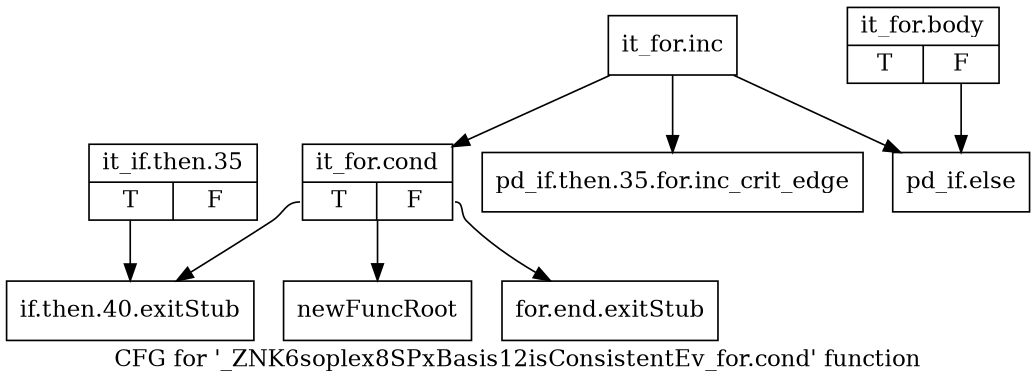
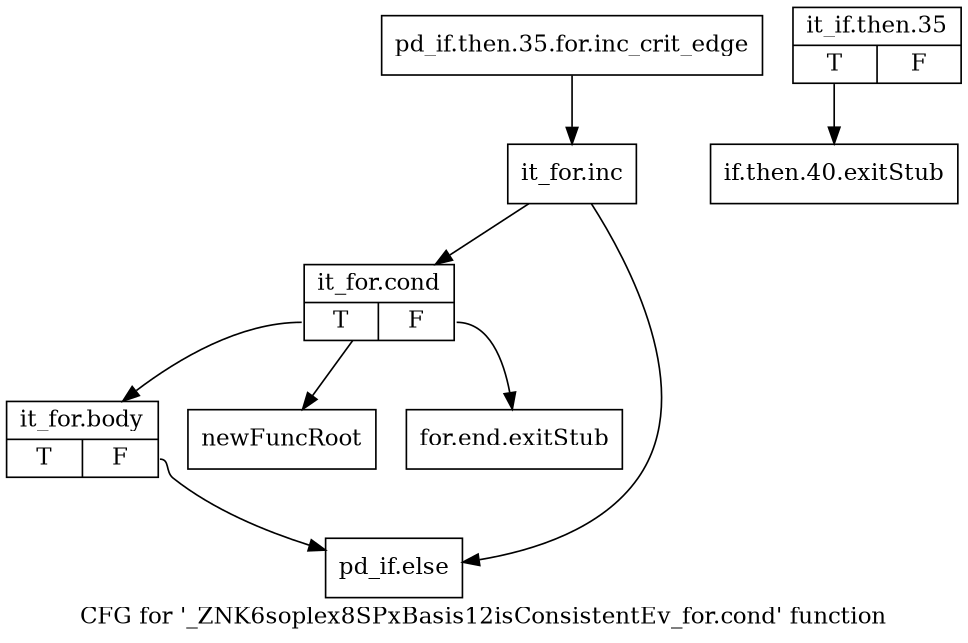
edge "it_for.inc" -> "pd_if.then.35.for.inc_crit_edge": reversed
edge "it_for.cond" -> "if.then.40.exitStub": now "it_for.cond" -> "it_for.body"
